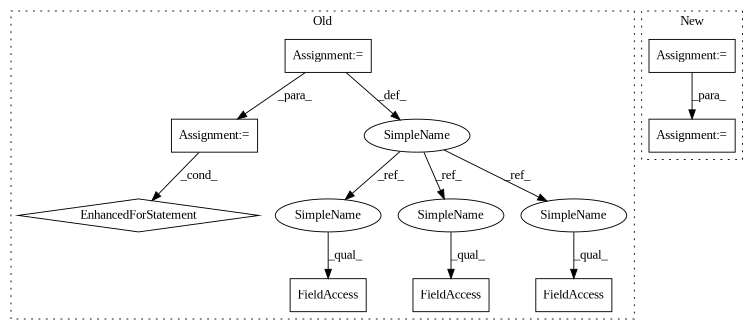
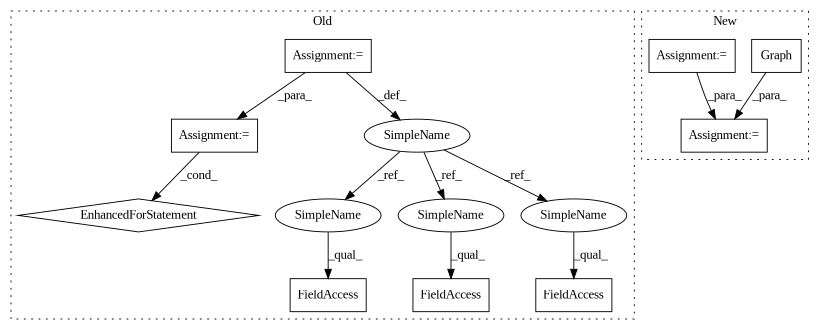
node "Graph": added
